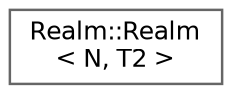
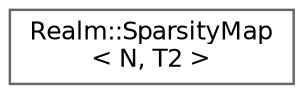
node "Realm::Realm < N, T2 >": label "Realm::Realm < N, T2 >" -> "Realm::SparsityMap < N, T2 >"
